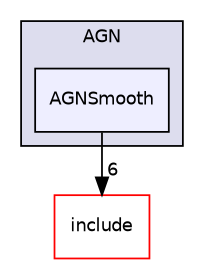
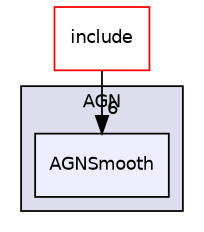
edge "AGNSmooth" -> "include": reversed
